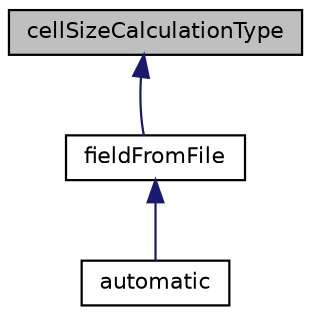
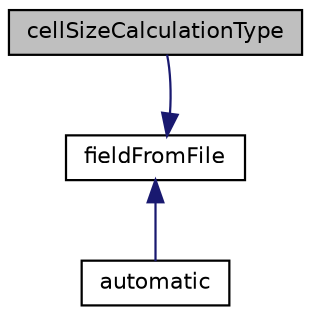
edge "fieldFromFile" -> "cellSizeCalculationType": reversed
